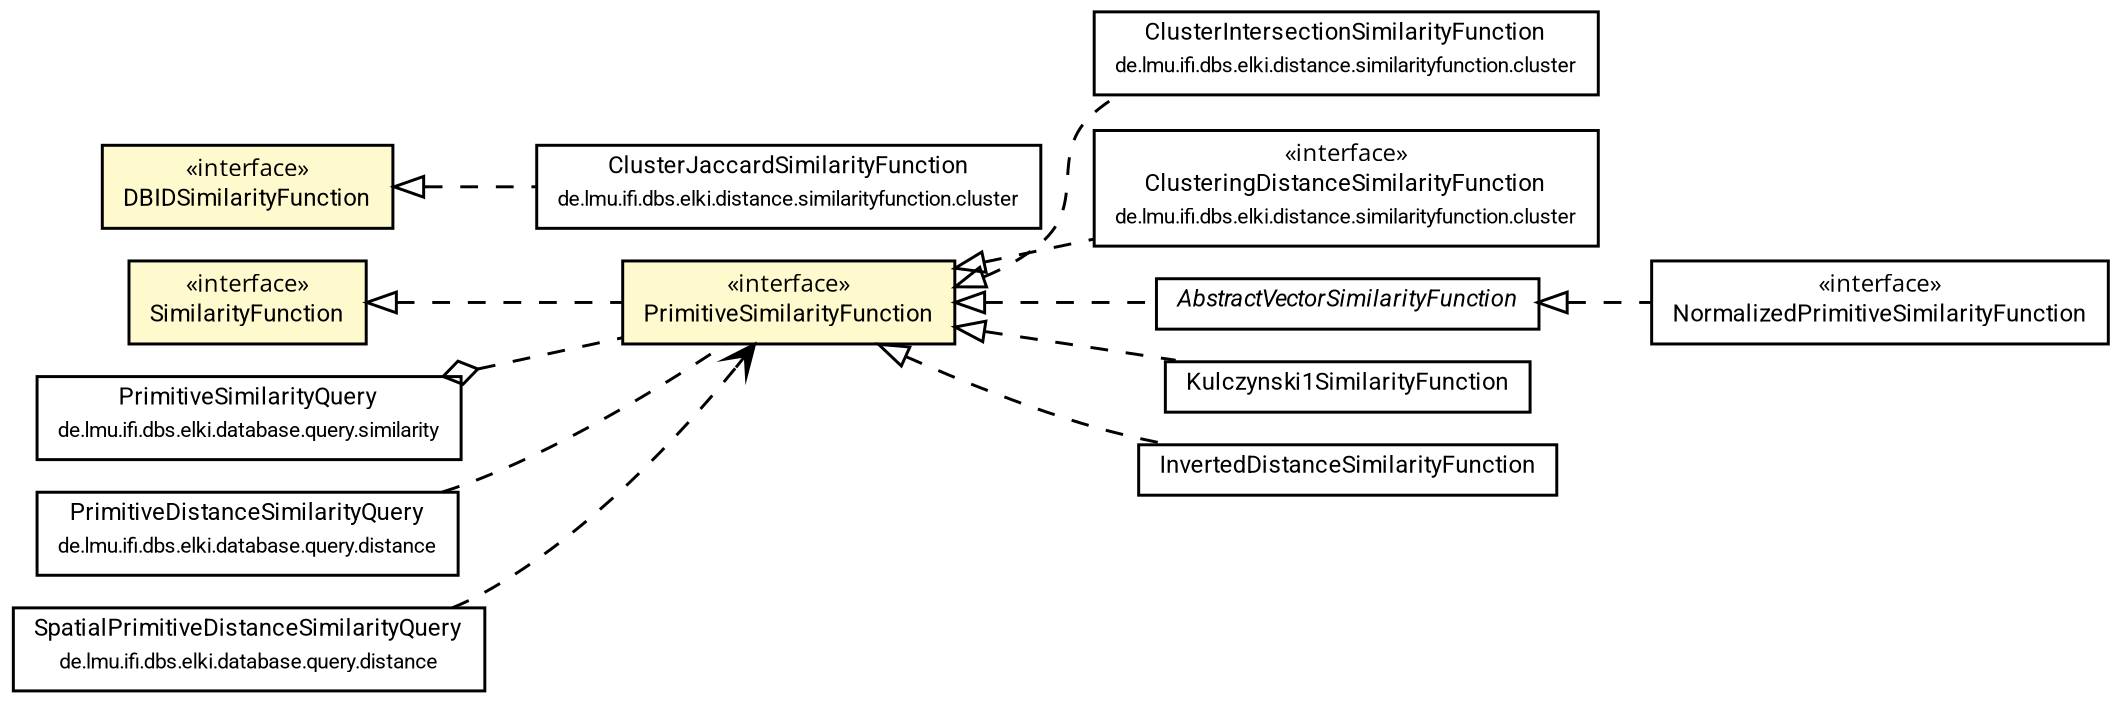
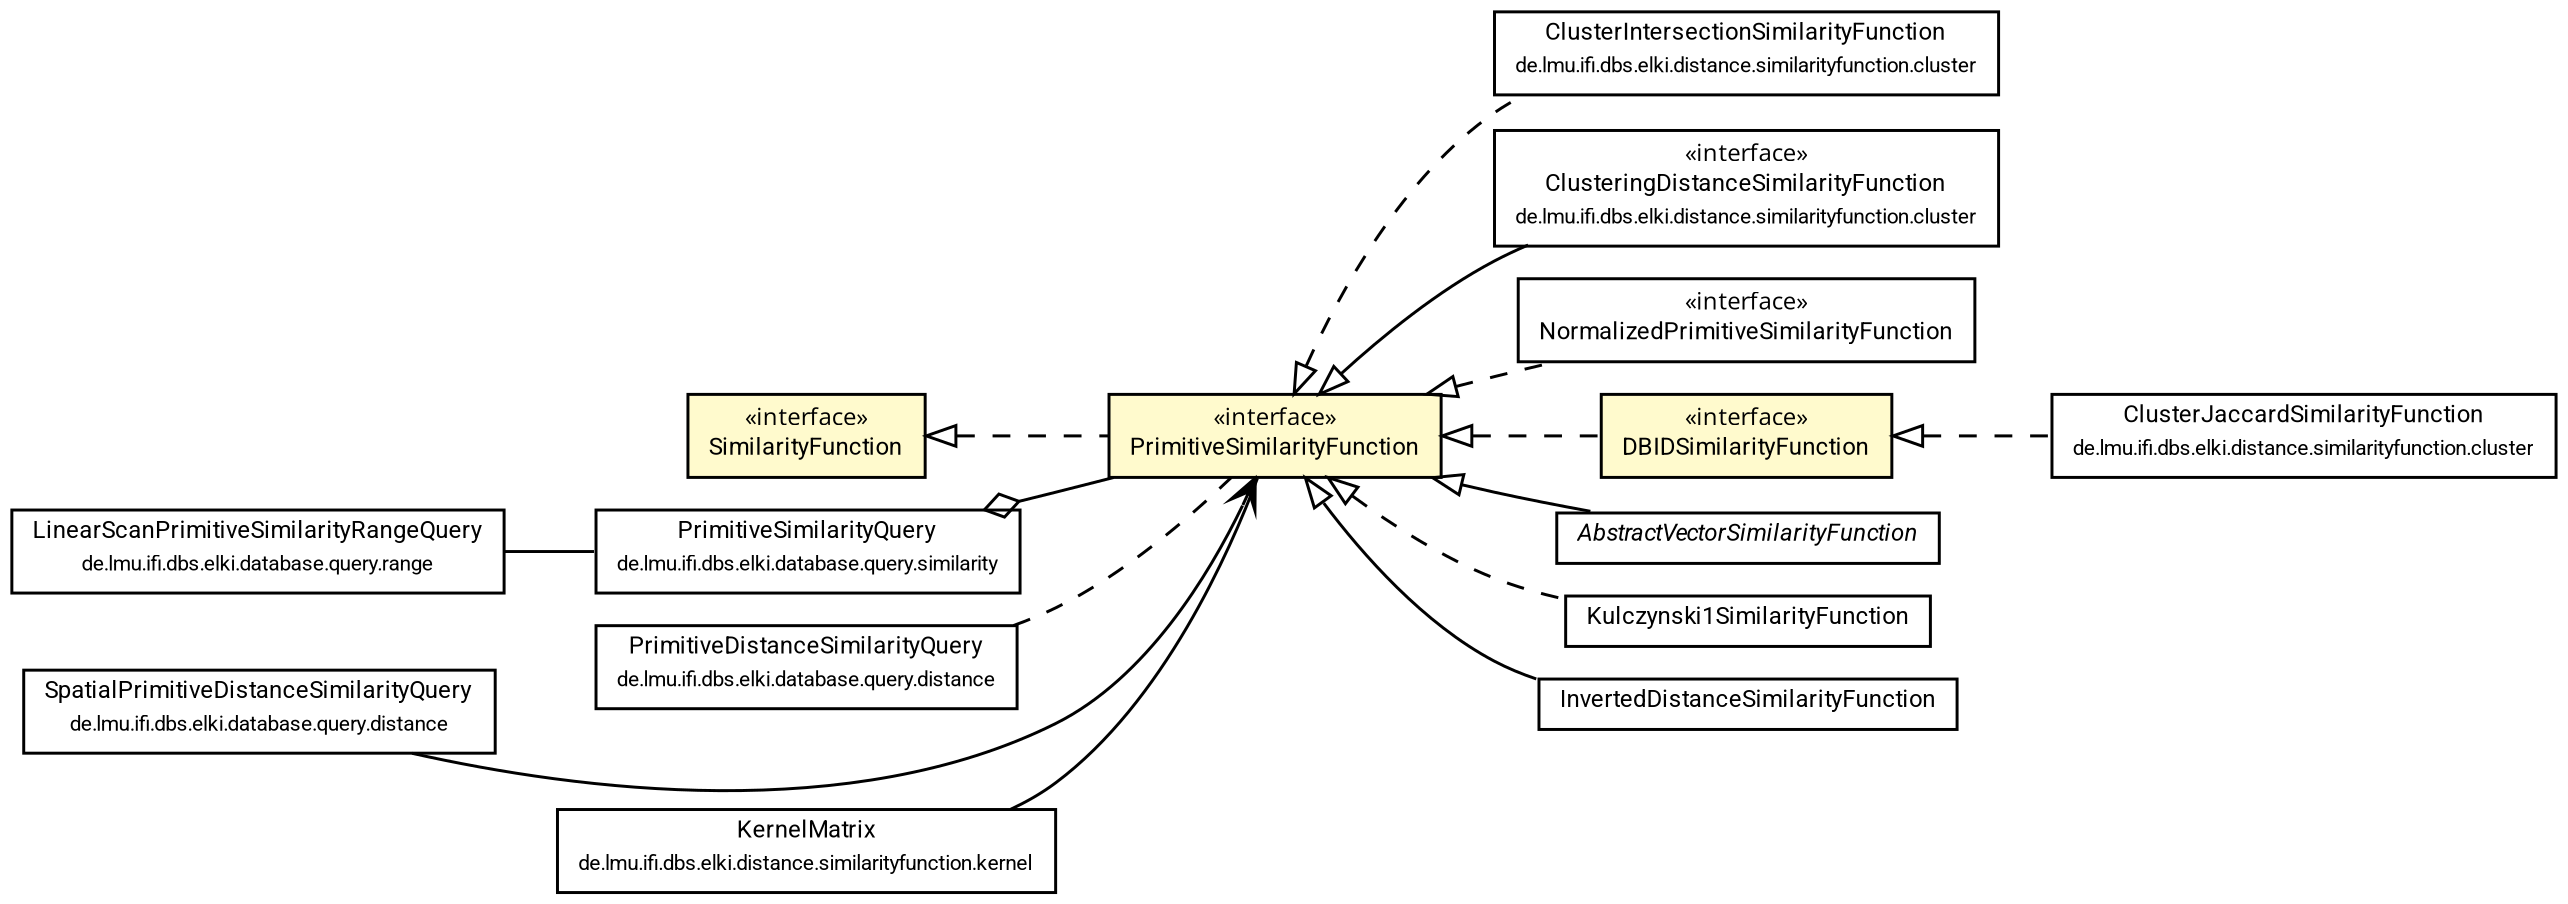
edge "ClusteringDistanceSimilarityFunction" -> "PrimitiveSimilarityFunction": style dashed -> solid
edge "AbstractVectorSimilarityFunction" -> "PrimitiveSimilarityFunction": style dashed -> solid
edge "NormalizedPrimitiveSimilarityFunction" -> "AbstractVectorSimilarityFunction": now "NormalizedPrimitiveSimilarityFunction" -> "PrimitiveSimilarityFunction"
edge "PrimitiveSimilarityFunction" -> "PrimitiveSimilarityQuery": style dashed -> solid
edge "InvertedDistanceSimilarityFunction" -> "PrimitiveSimilarityFunction": style dashed -> solid
edge "DBIDSimilarityFunction" -> "PrimitiveSimilarityFunction": added
edge "SpatialPrimitiveDistanceSimilarityQuery" -> "PrimitiveSimilarityFunction": style dashed -> solid
node "LinearScanPrimitiveSimilarityRangeQuery": added
node "KernelMatrix": added
